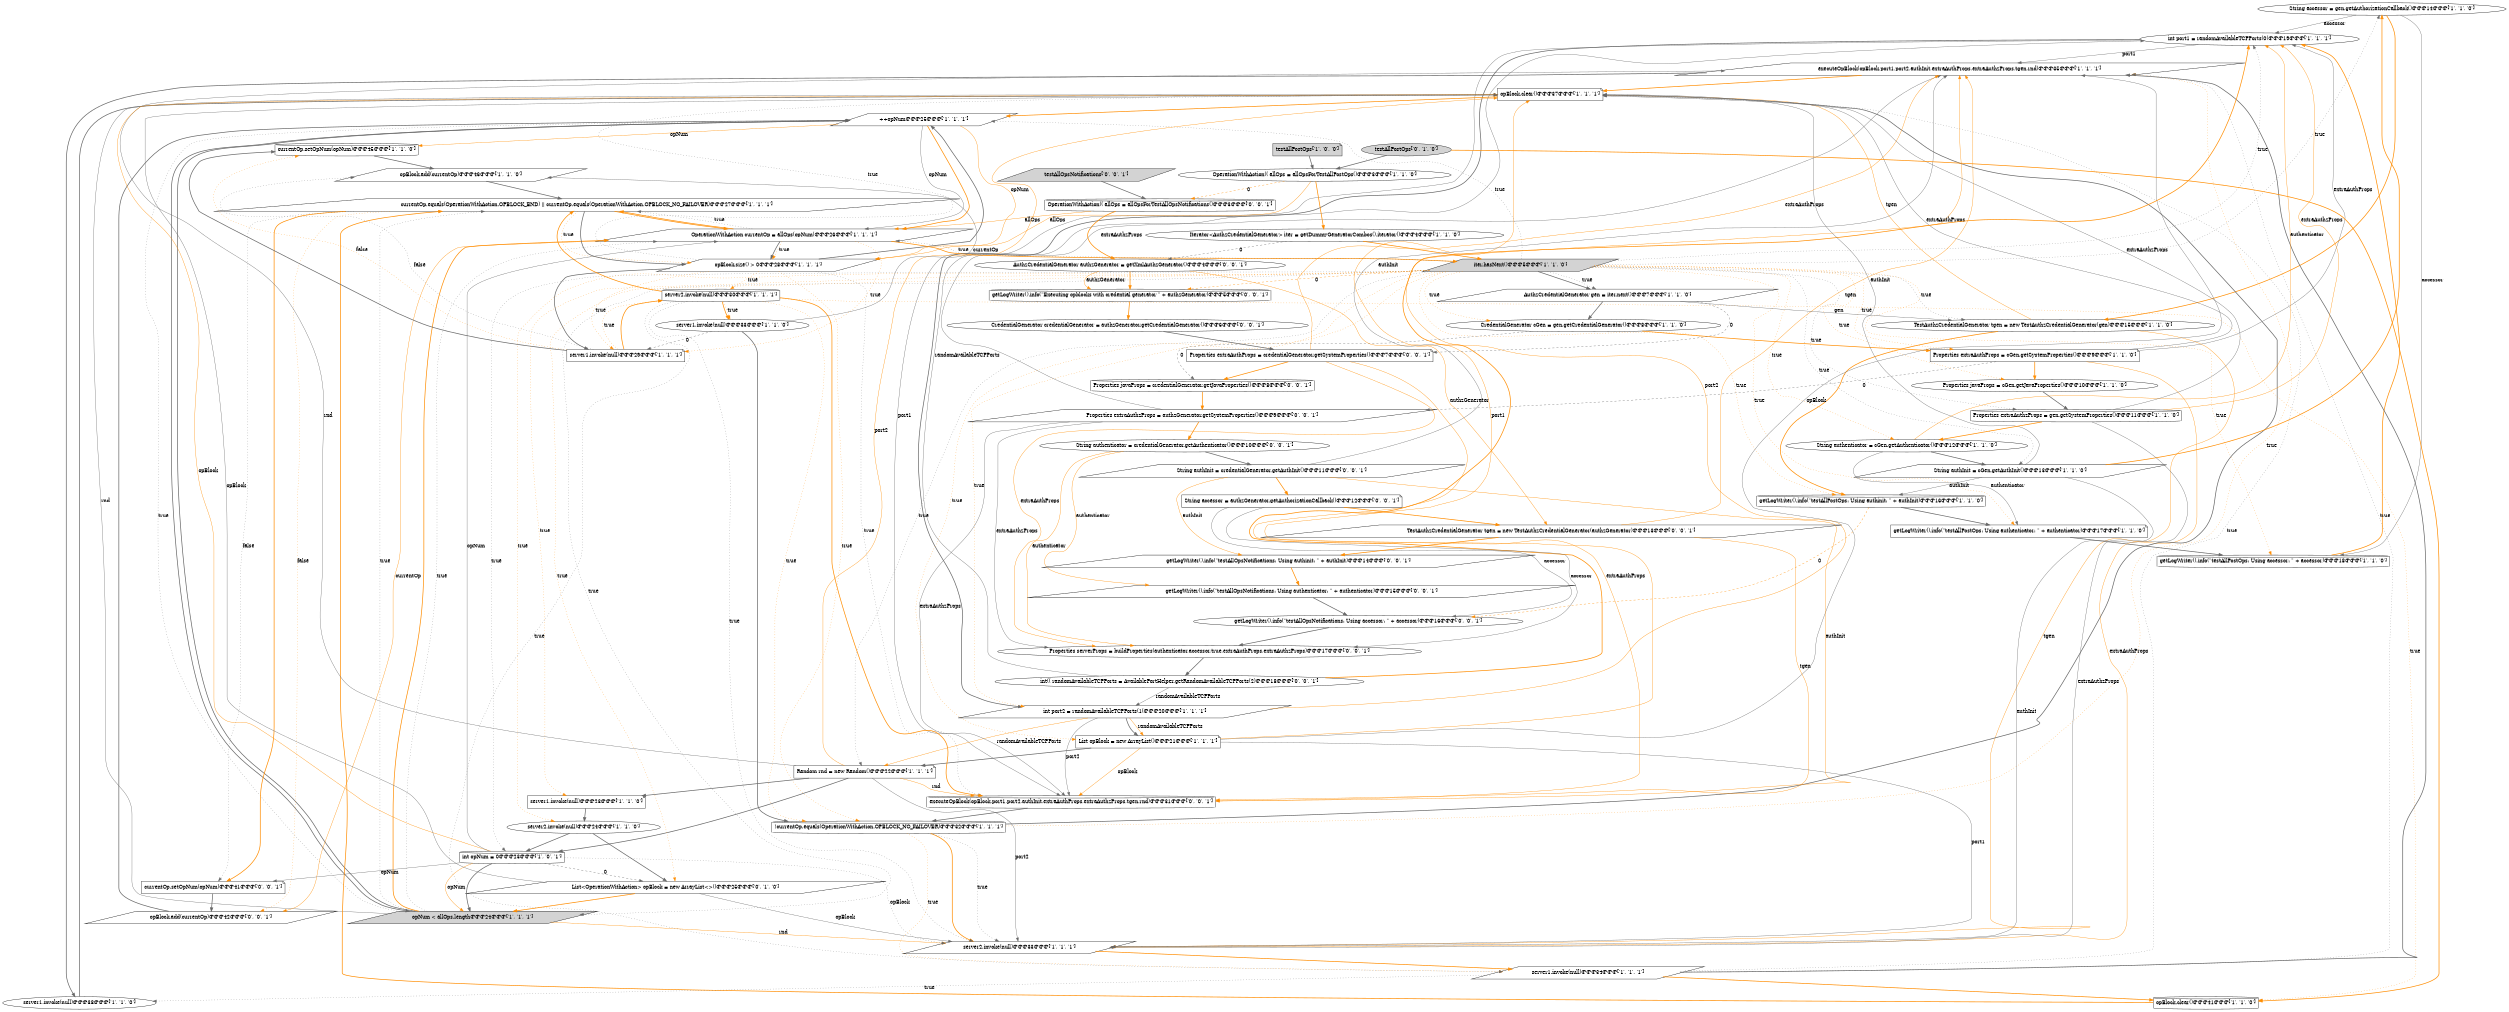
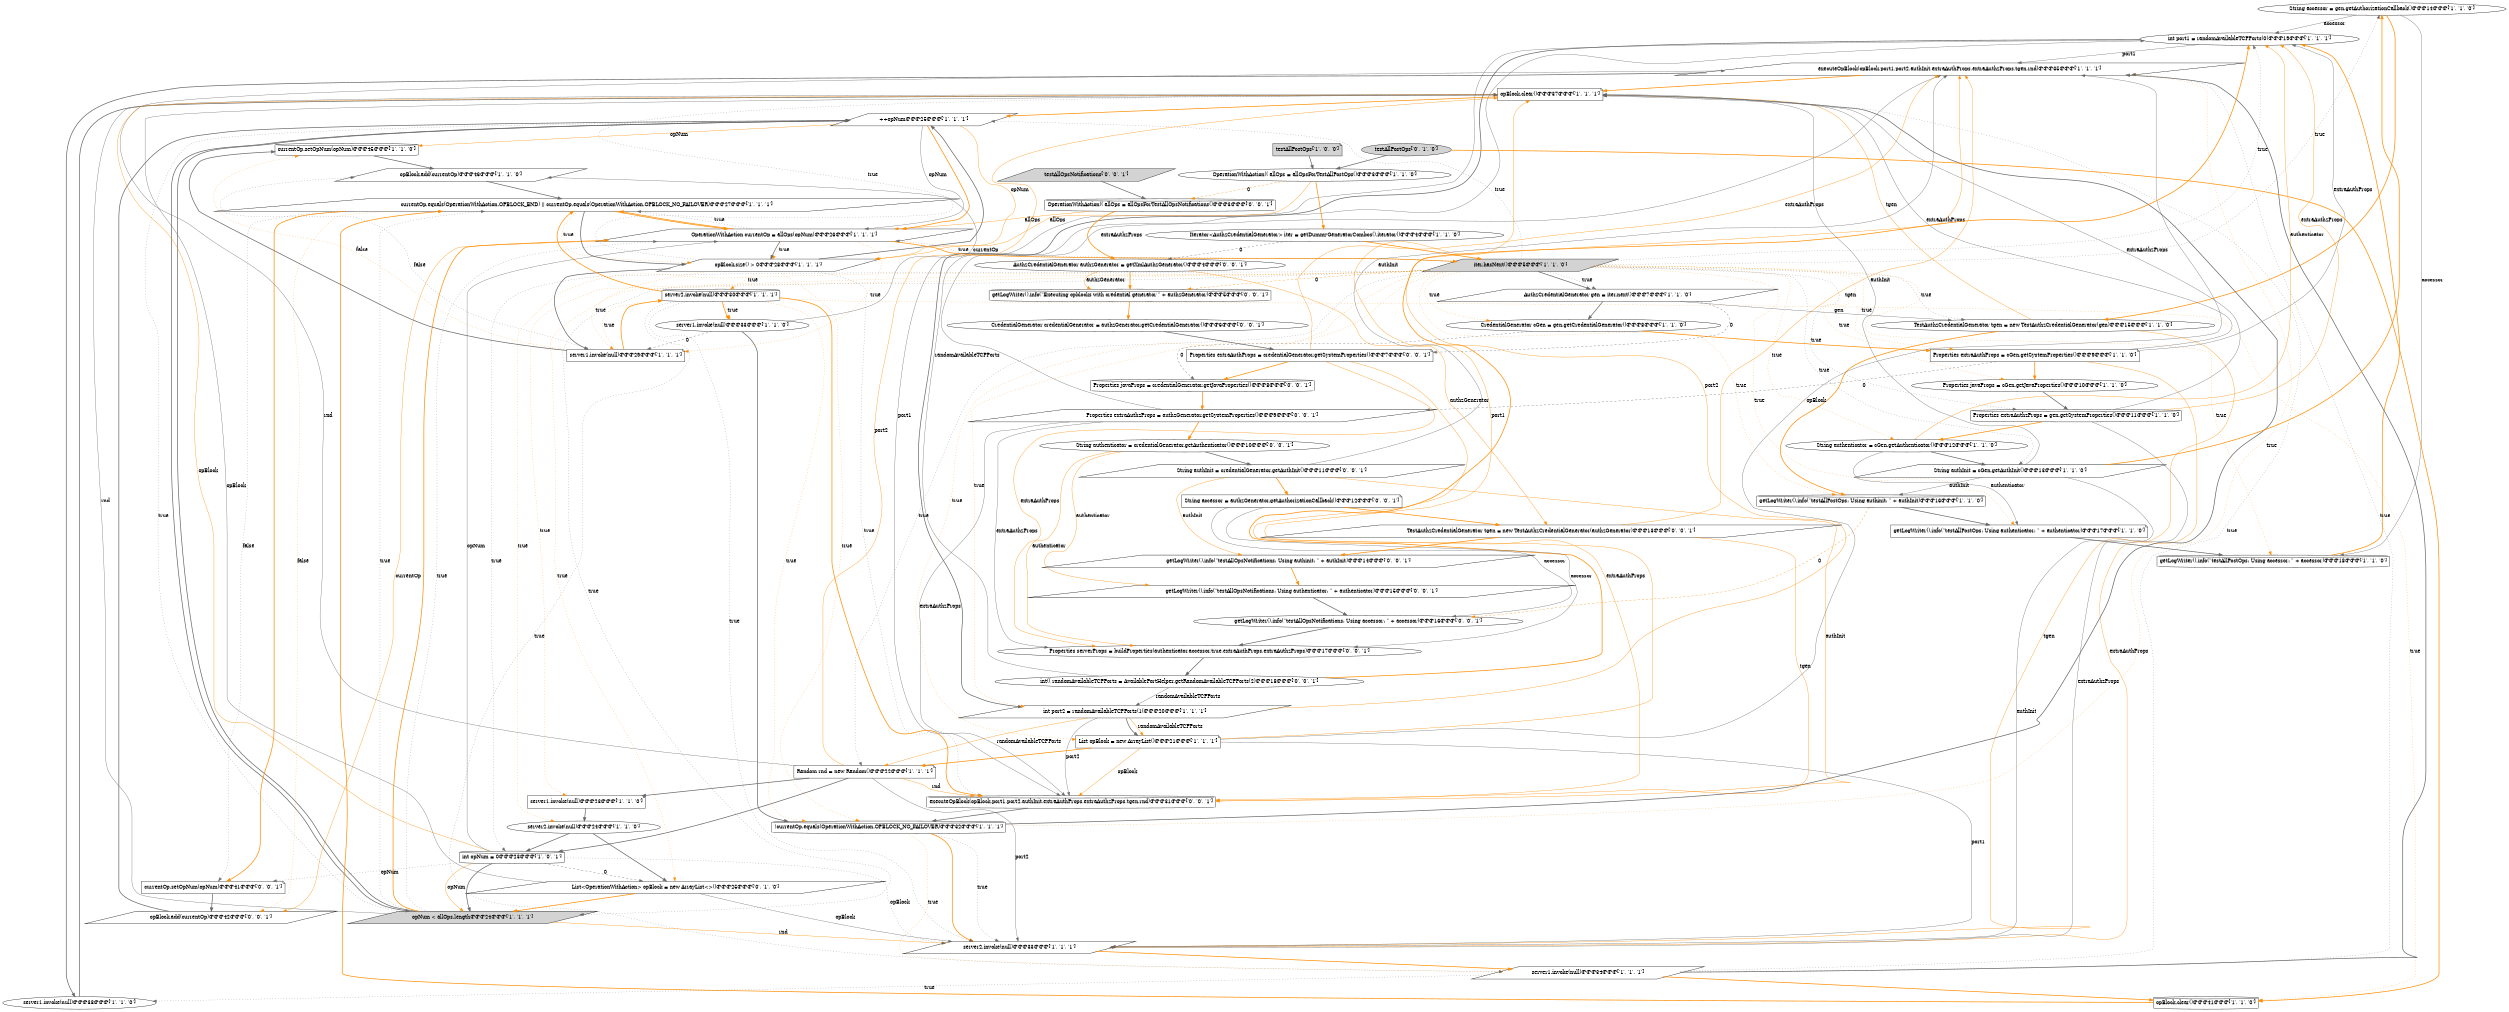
edge "List opBlock = new ArrayList()@@@21@@@['1', '1', '1']" -> "Random rnd = new Random()@@@22@@@['1', '1', '1']": color gray40 -> darkorange
edge "int opNum = 0@@@23@@@['1', '0', '1']" -> "currentOp.setOpNum(opNum)@@@41@@@['0', '0', '1']": style solid -> dotted
